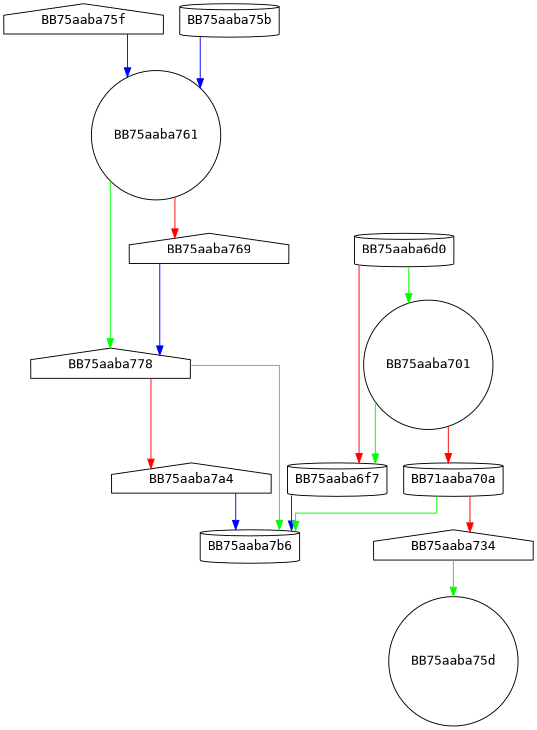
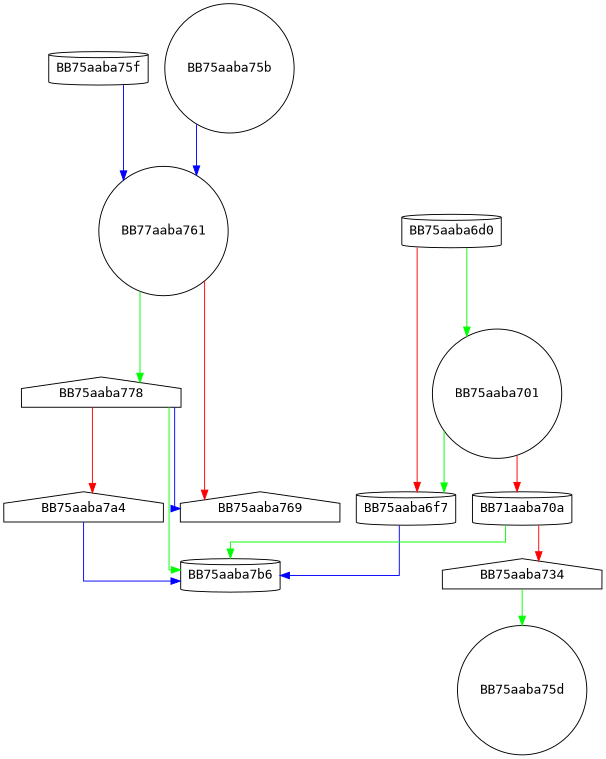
node "BB75aaba75f": shape house -> cylinder
node "BB75aaba75b": shape cylinder -> circle
node "BB75aaba761": label "BB75aaba761" -> "BB77aaba761"
edge "BB75aaba769" -> "BB75aaba778": reversed
